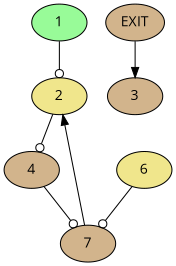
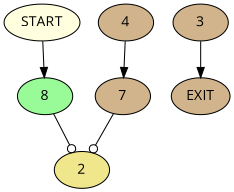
node "START": added
node "1": label "1" -> "8"
edge "EXIT" -> "3": reversed
edge "2" -> "4": removed
node "6": removed
edge "7" -> "2": arrowhead normal -> odot
edge "4" -> "7": arrowhead odot -> normal
